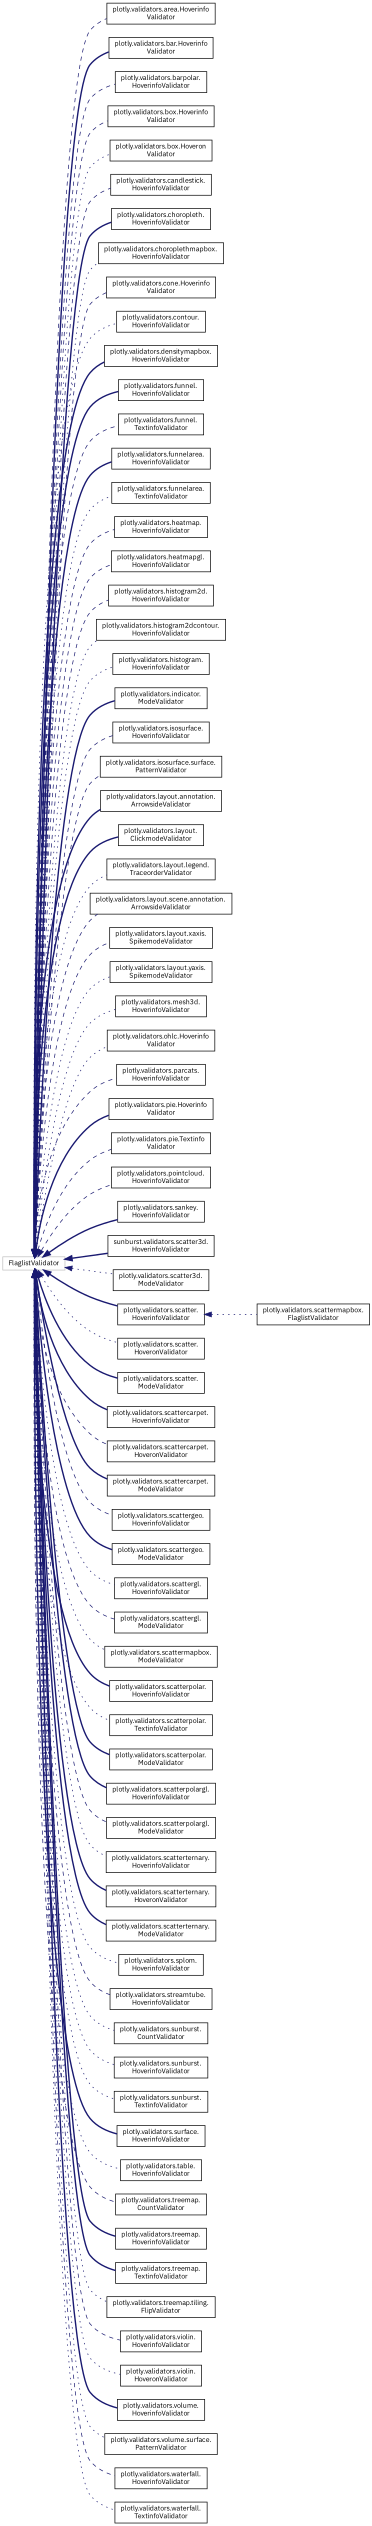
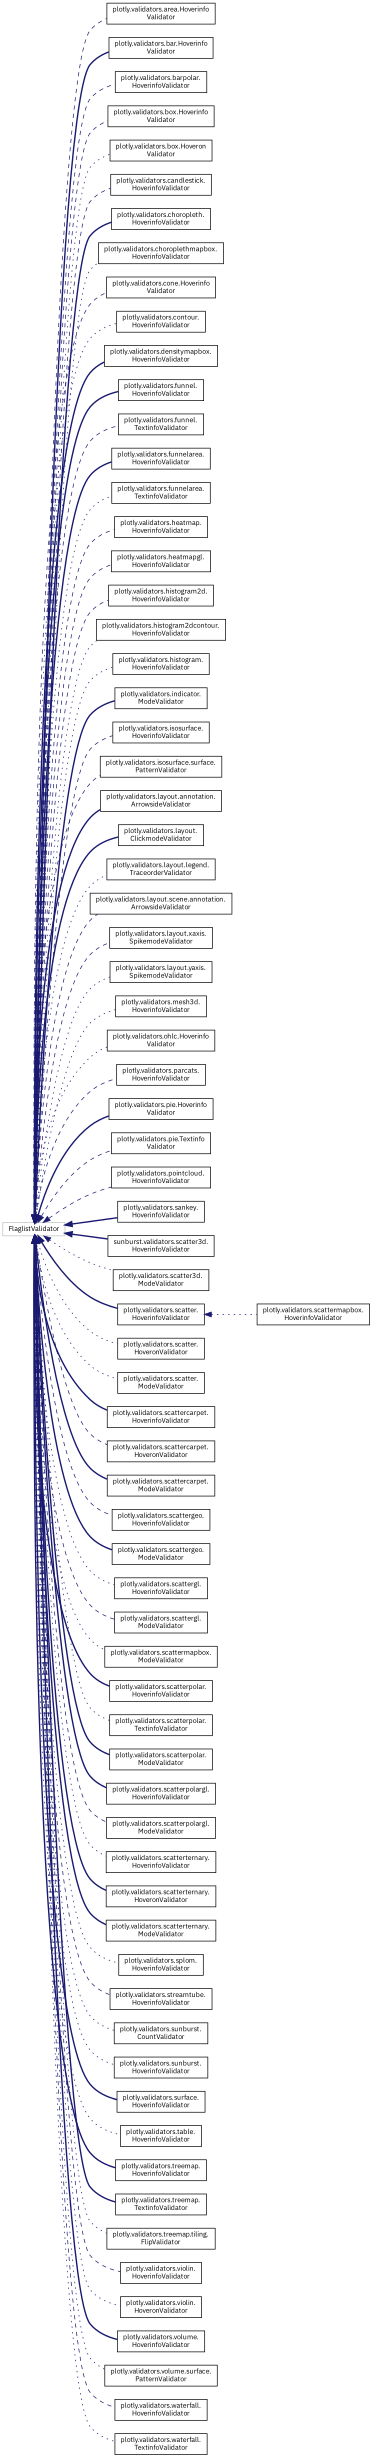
node "plotly.validators.scattermapbox. FlaglistValidator": label "plotly.validators.scattermapbox. FlaglistValidator" -> "plotly.validators.scattermapbox. HoverinfoValidator"
edge "plotly.validators.scatter. ModeValidator" -> "FlaglistValidator": style bold -> dotted
node "plotly.validators.sunburst. TextinfoValidator": removed
node "plotly.validators.treemap. CountValidator": removed
